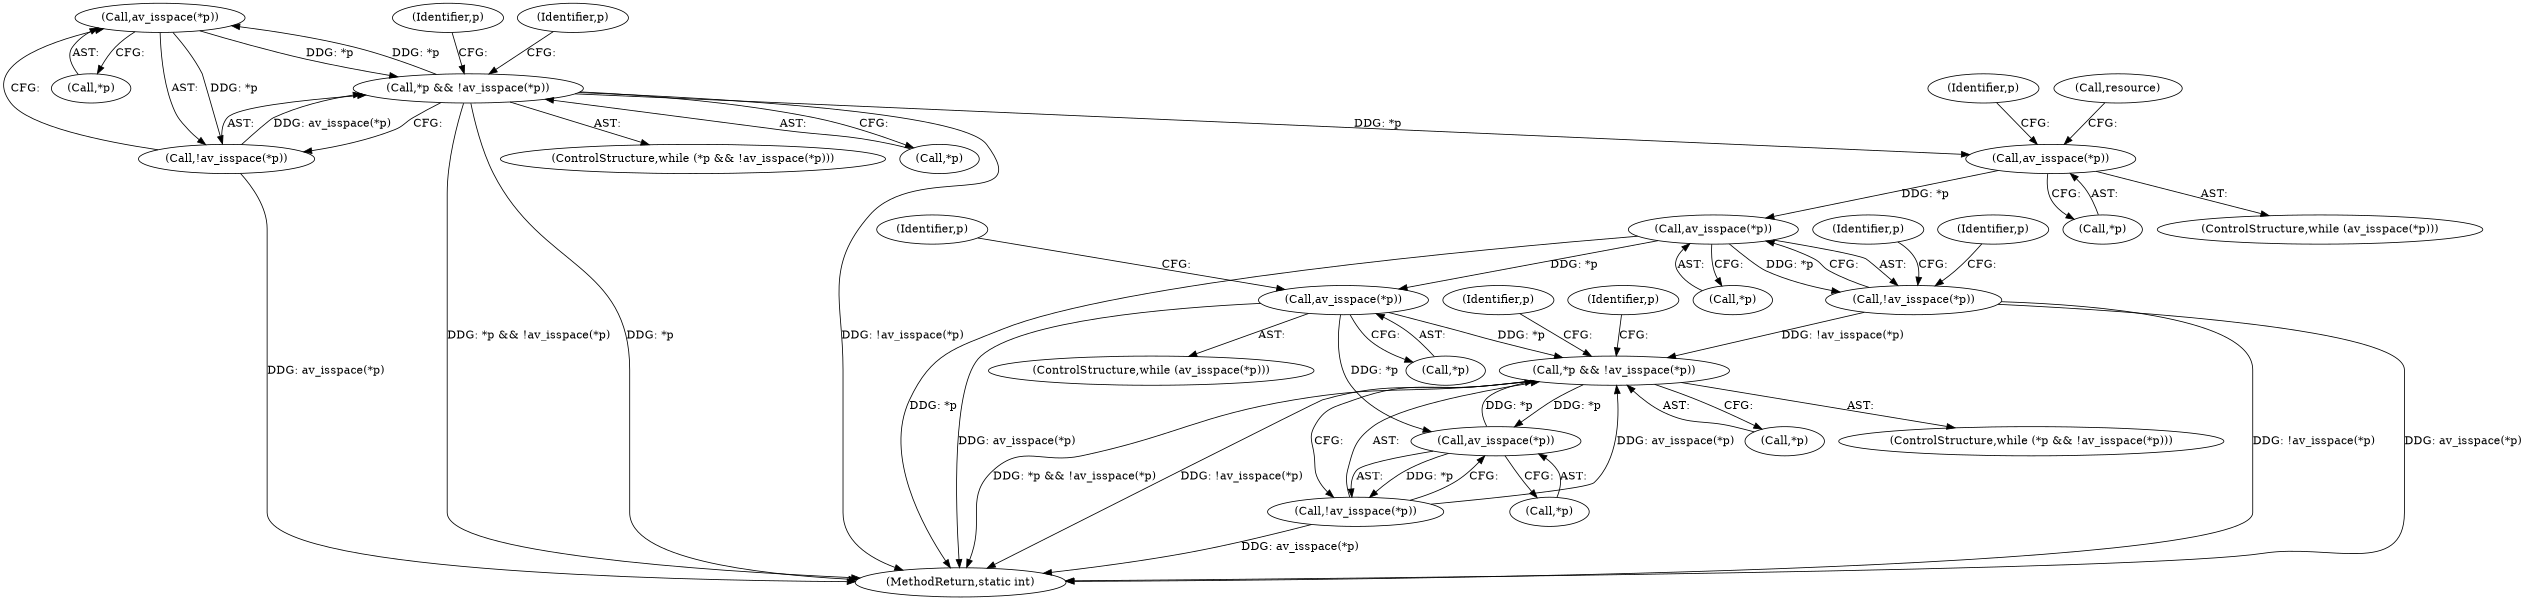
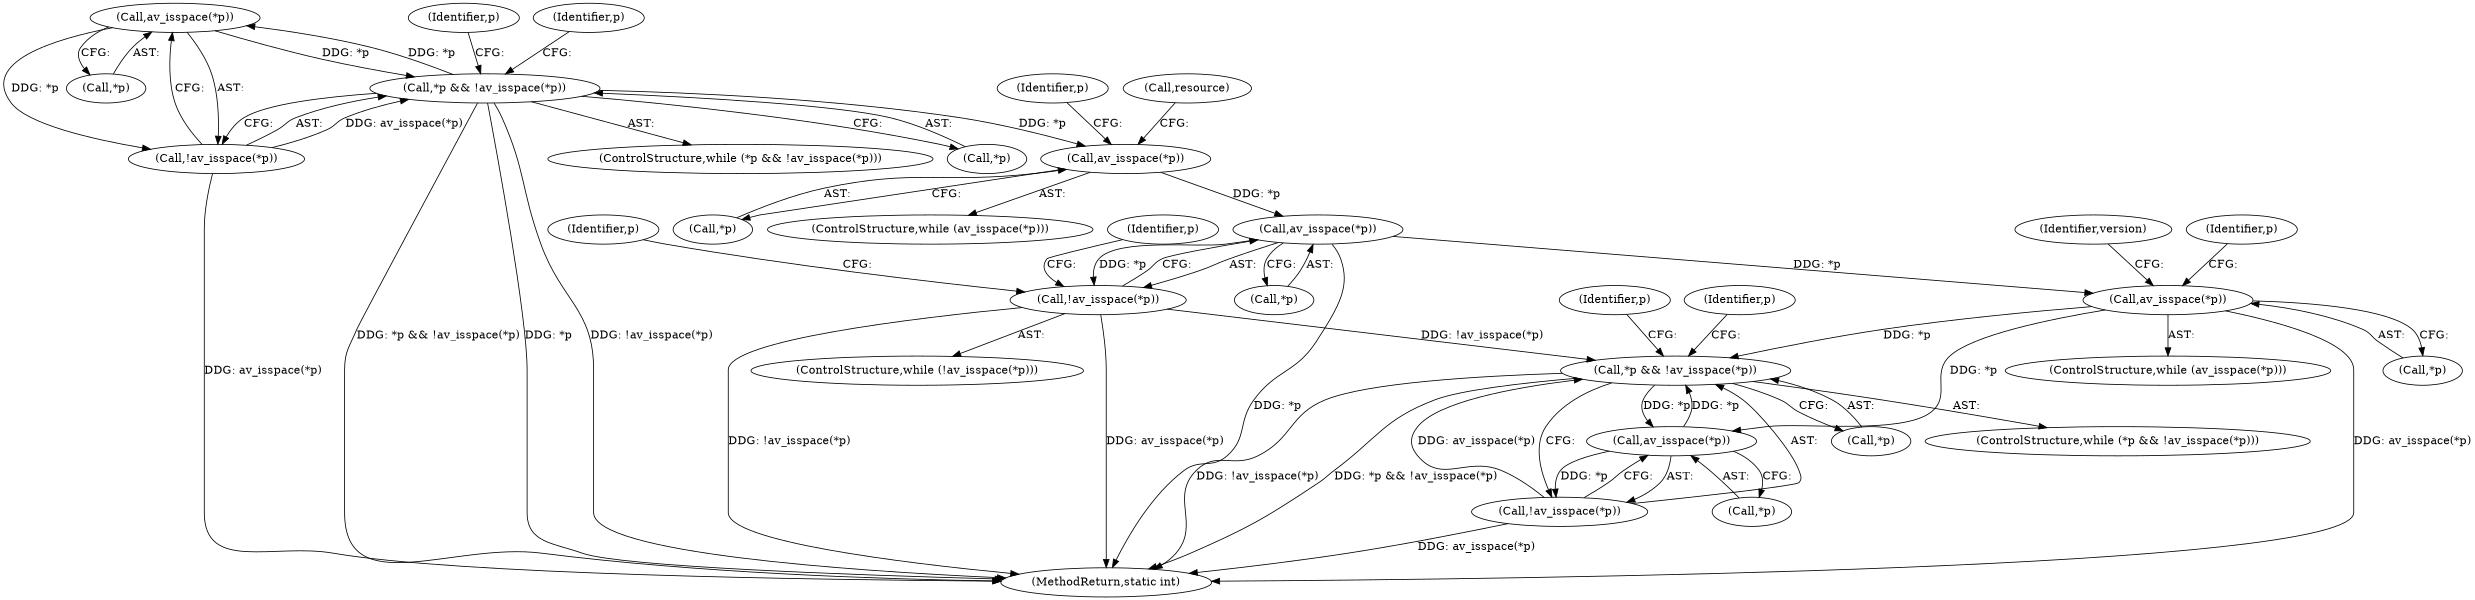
node "(Identifier,version)": added
node "(ControlStructure,while (!av_isspace(*p)))": added
